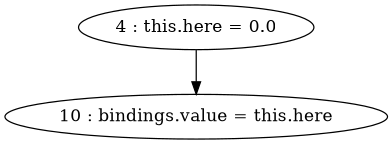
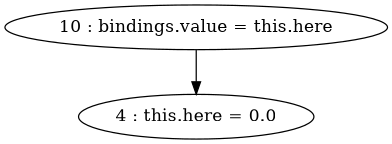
edge "4 : this.here = 0.0" -> "10 : bindings.value = this.here": reversed
